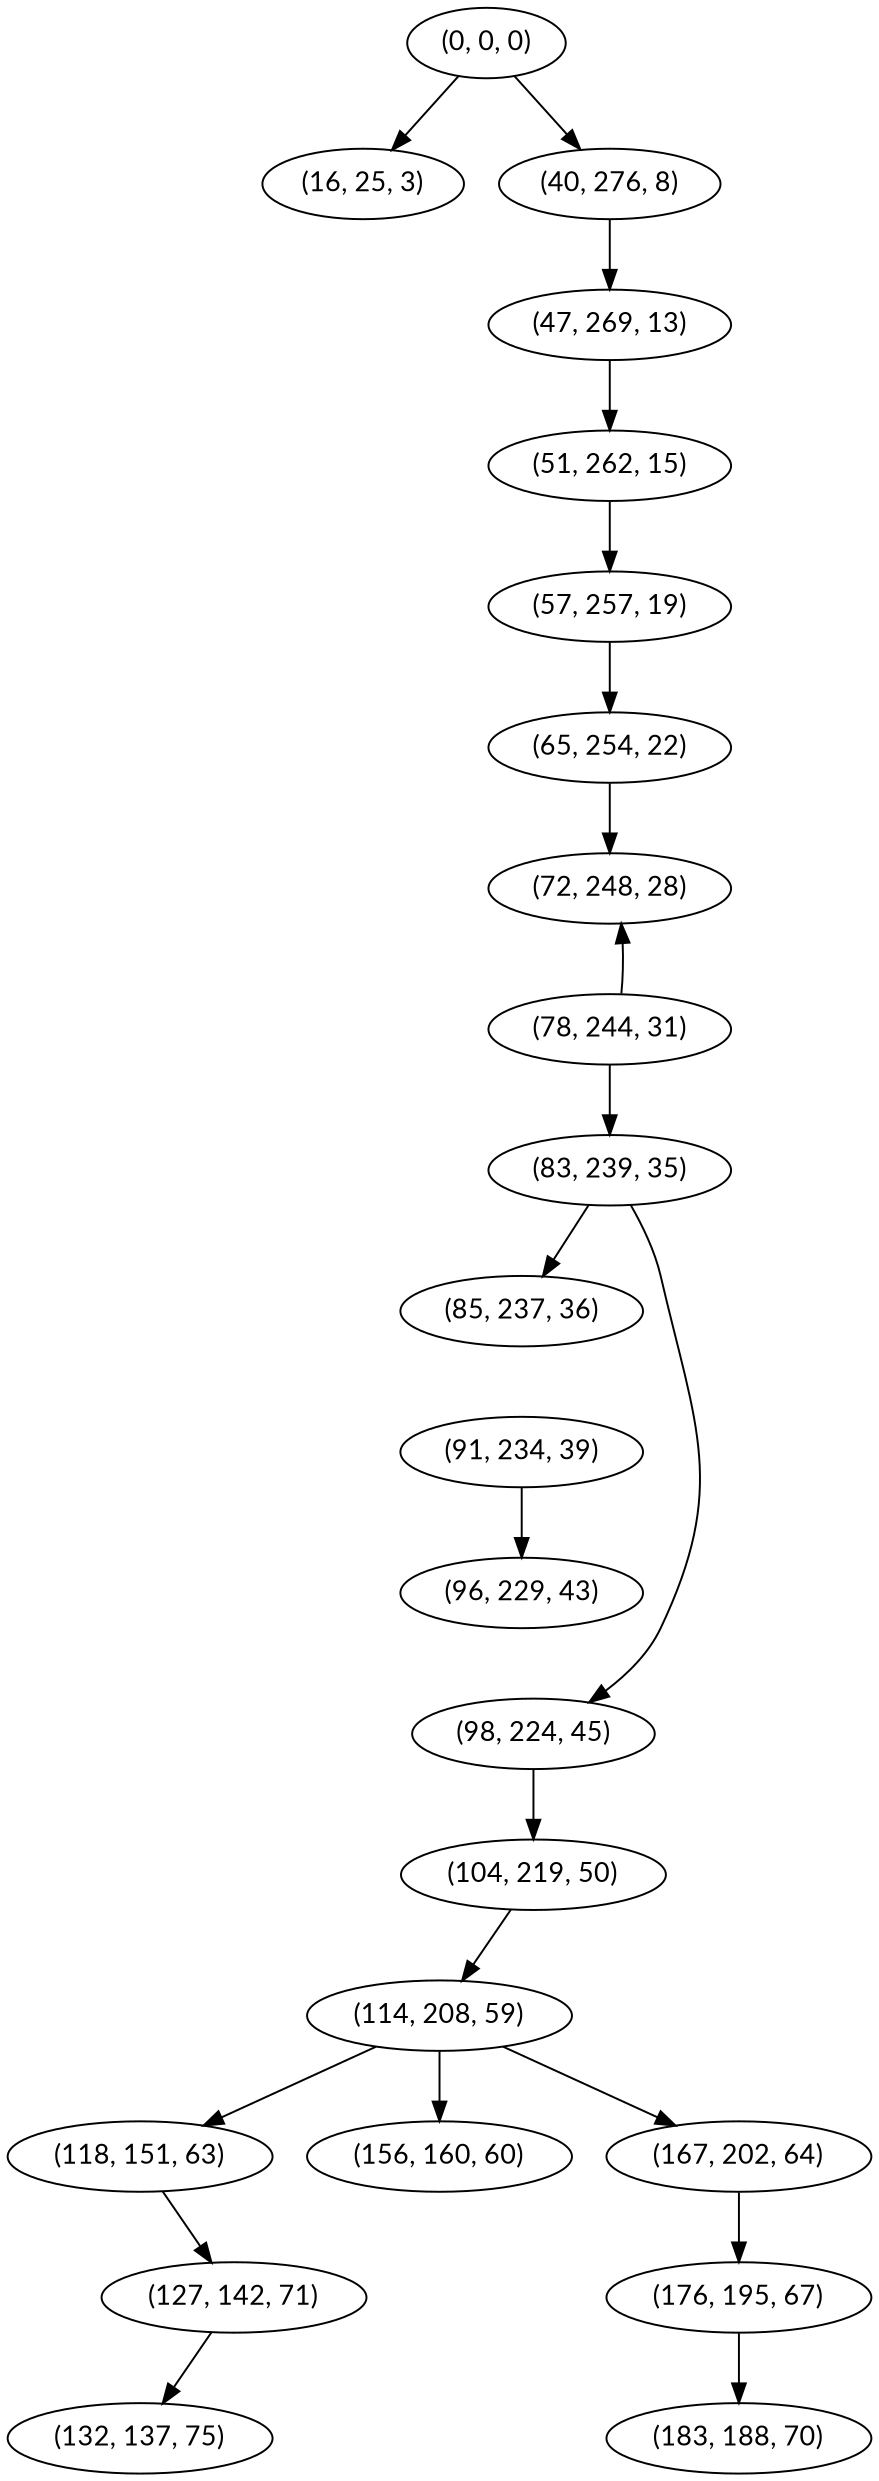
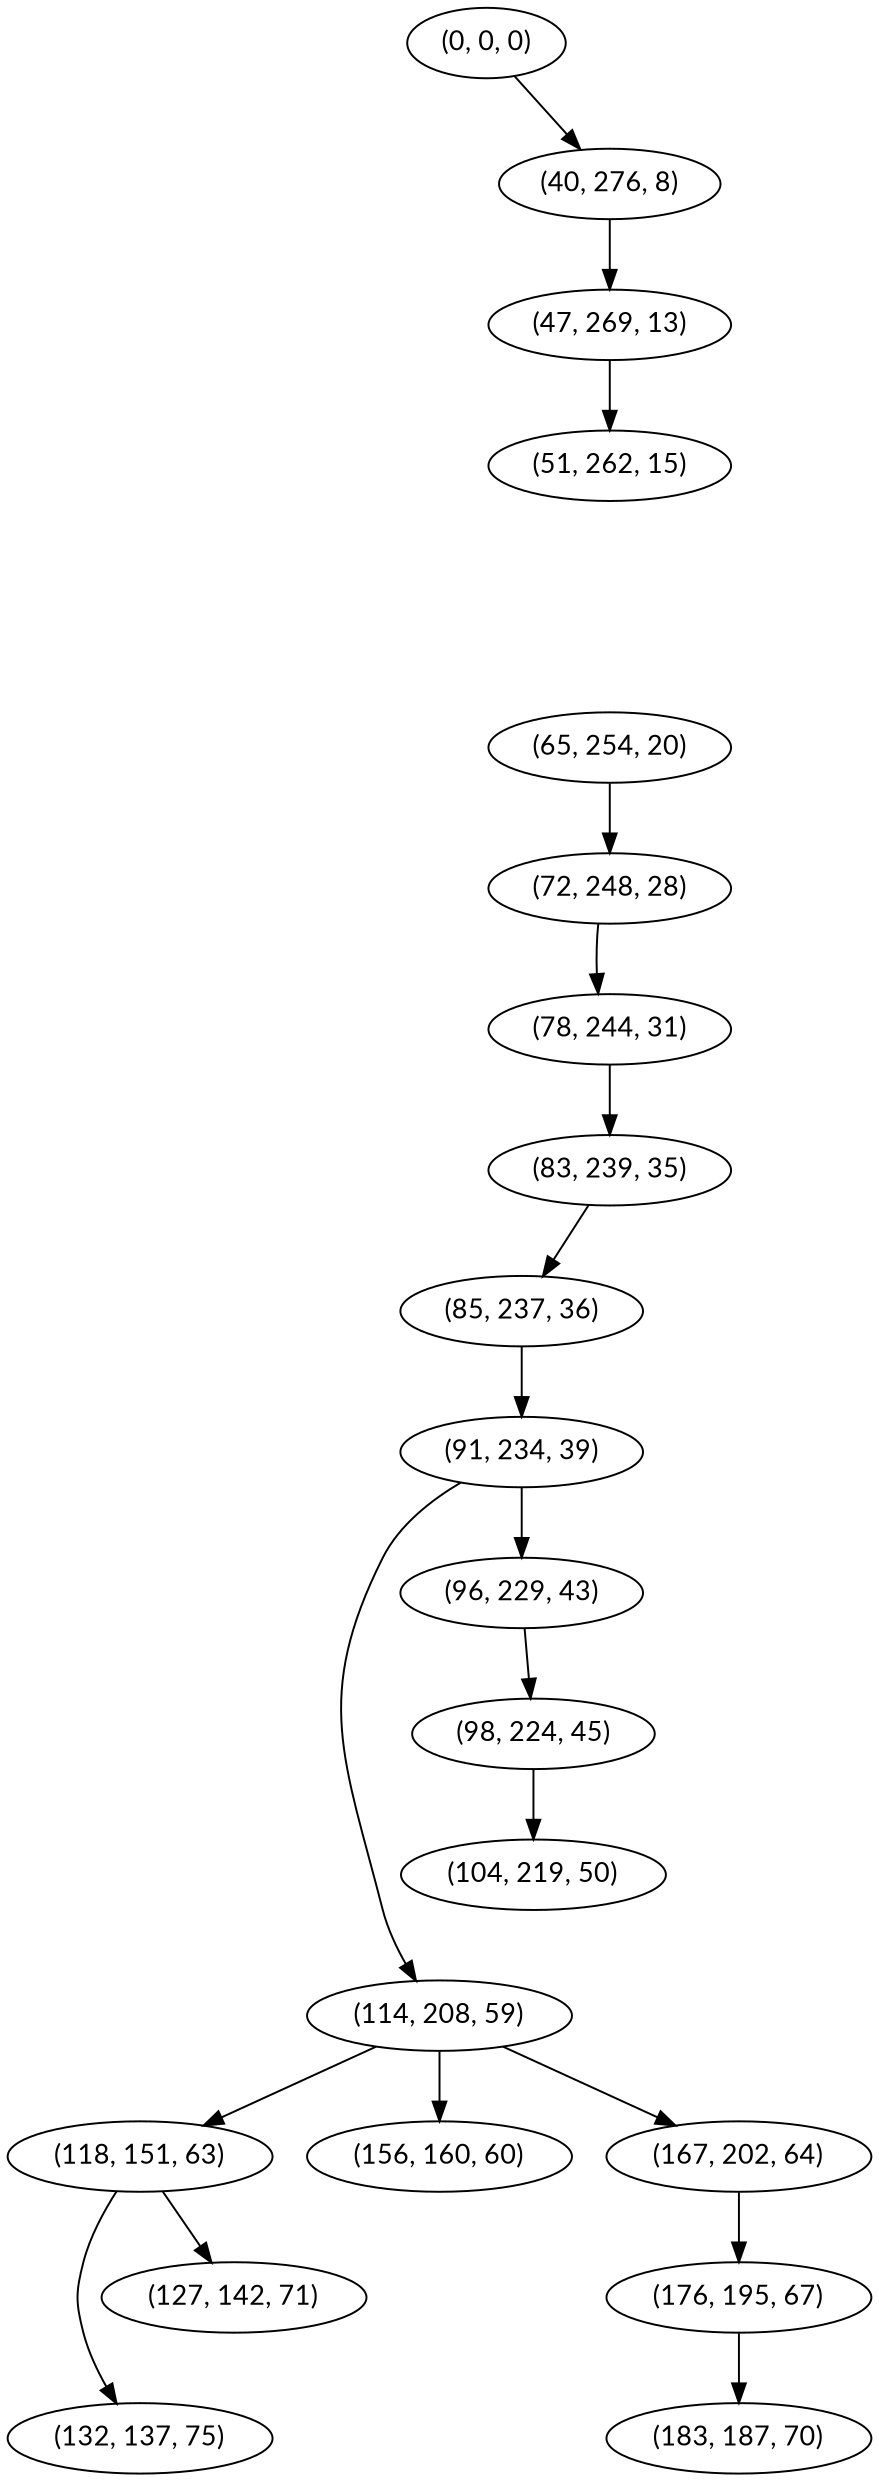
node "(16, 25, 3)": removed
node "(57, 257, 19)": removed
node "(65, 254, 22)": label "(65, 254, 22)" -> "(65, 254, 20)"
edge "(78, 244, 31)" -> "(72, 248, 28)": reversed
edge "(85, 237, 36)" -> "(91, 234, 39)": added
edge "(83, 239, 35)" -> "(98, 224, 45)": now "(96, 229, 43)" -> "(98, 224, 45)"
edge "(104, 219, 50)" -> "(114, 208, 59)": now "(91, 234, 39)" -> "(114, 208, 59)"
edge "(127, 142, 71)" -> "(132, 137, 75)": now "(118, 151, 63)" -> "(132, 137, 75)"
node "(183, 188, 70)": label "(183, 188, 70)" -> "(183, 187, 70)"
